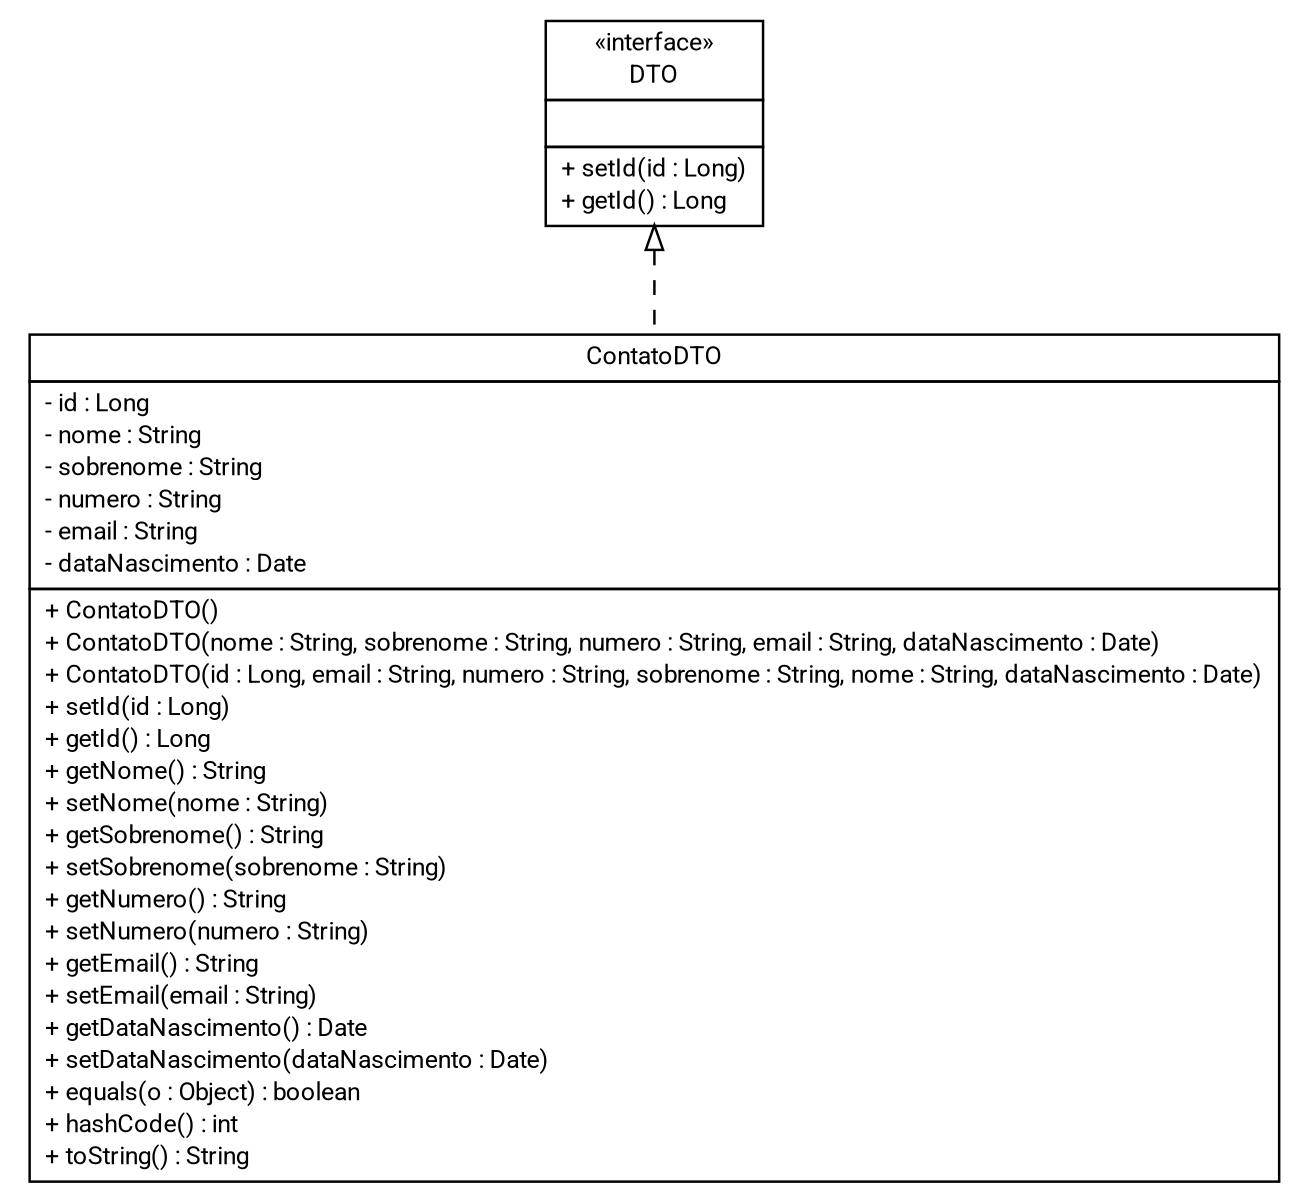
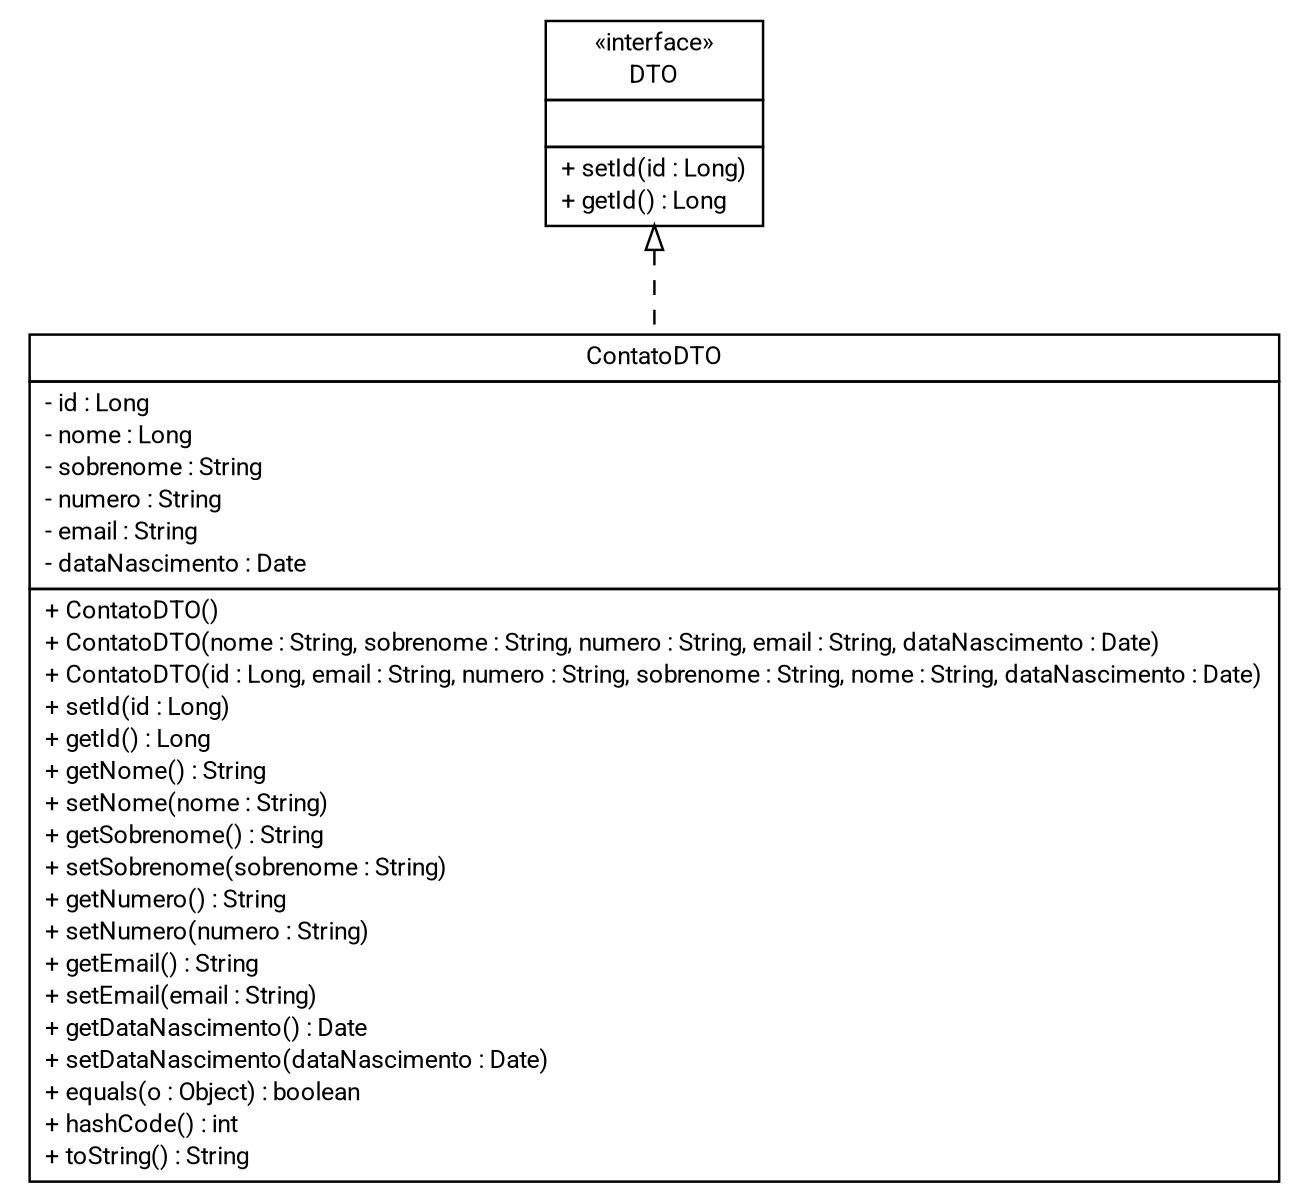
node "ContatoDTO": text "- nome : String" -> "- nome : Long"
